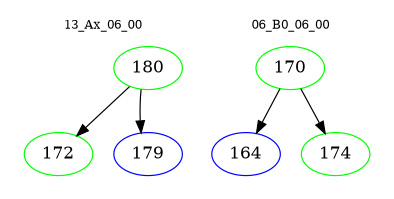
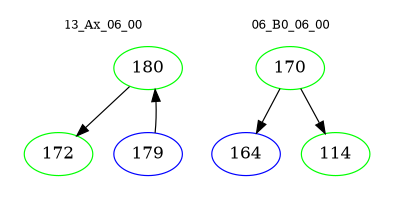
edge "180" -> "179": reversed
node "174": label "174" -> "114"
